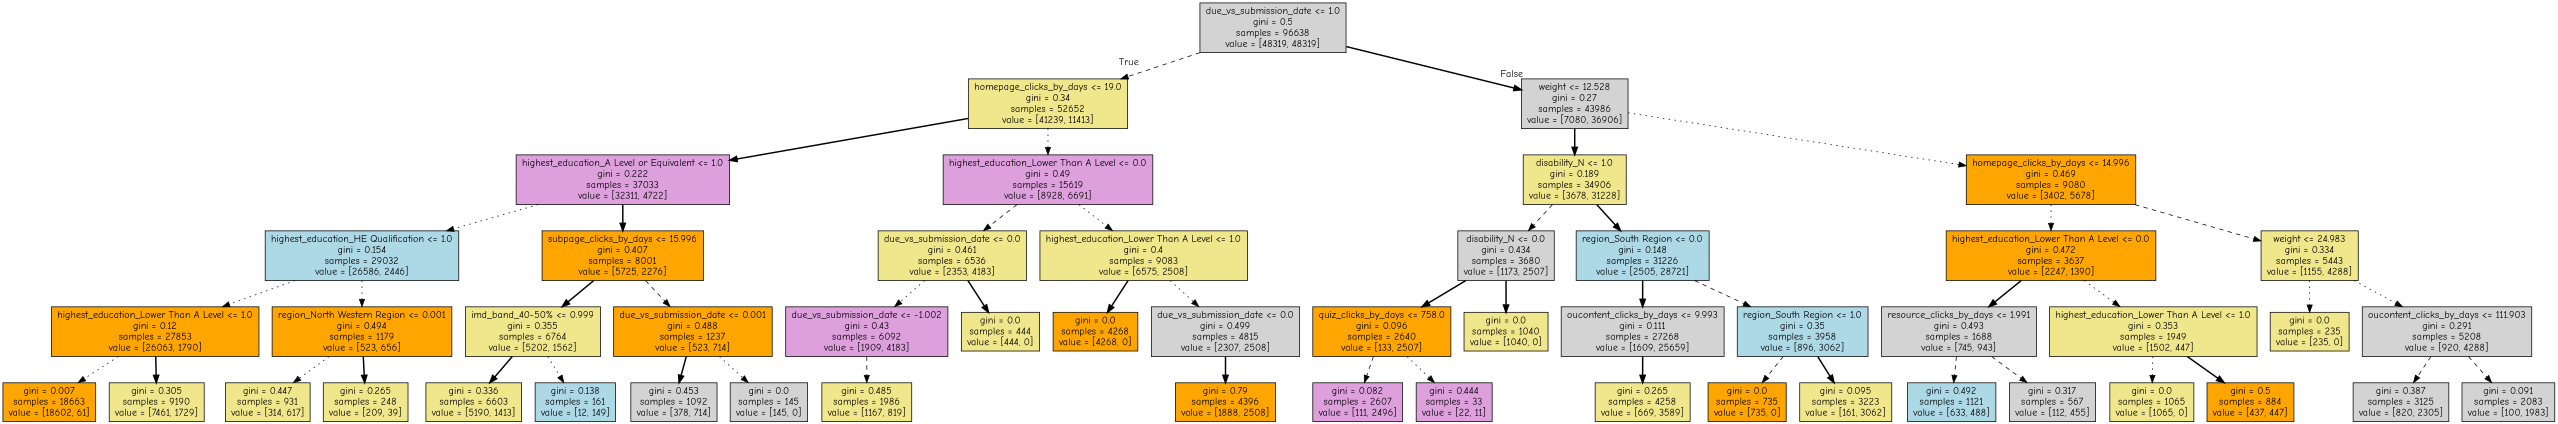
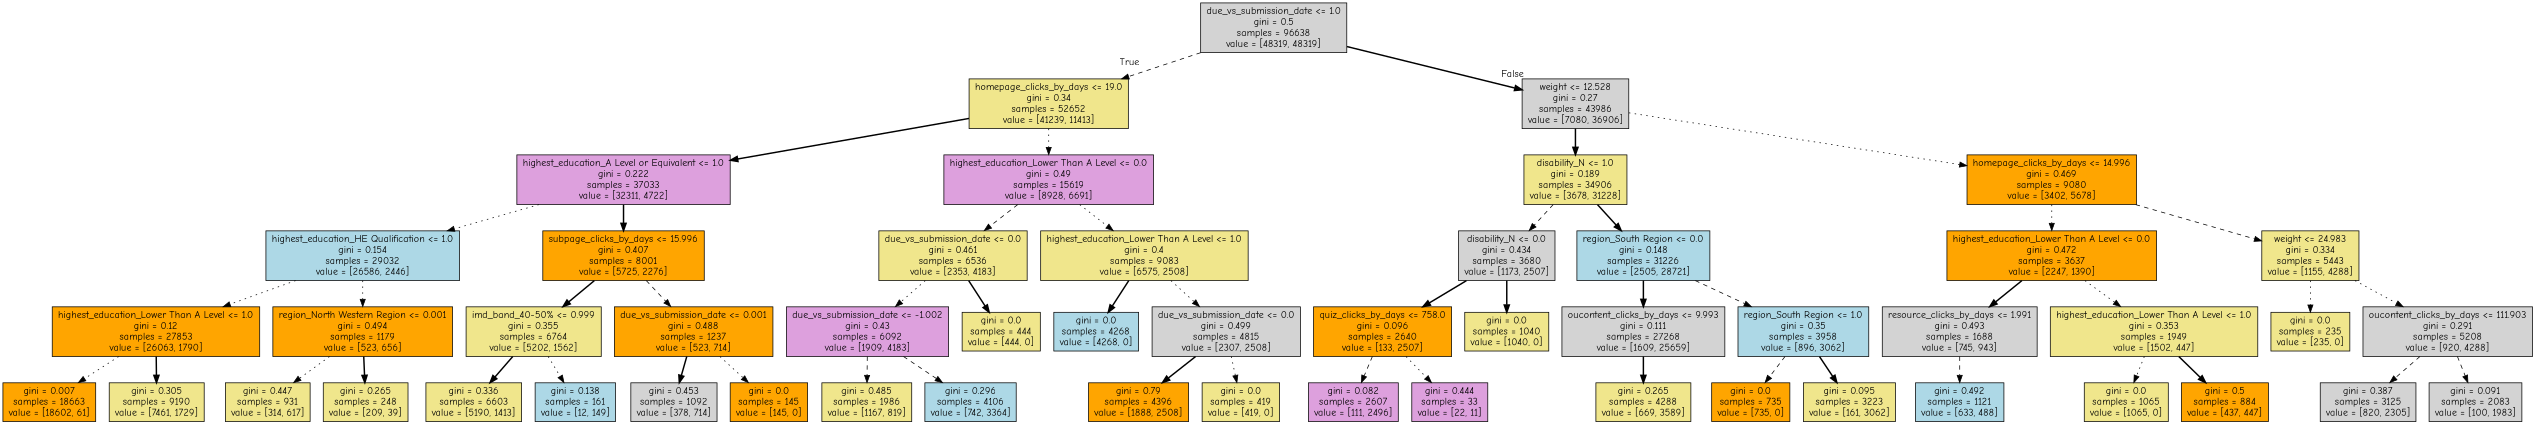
node "gini = 0.0 samples = 4268 value = [4268, 0]": fillcolor orange -> lightblue
node "gini = 0.0 samples = 145 value = [145, 0]": fillcolor lightgrey -> orange
node "gini = 0.296 samples = 4106 value = [742, 3364]": added
node "gini = 0.0 samples = 419 value = [419, 0]": added
node "gini = 0.265 samples = 4258 value = [669, 3589]": label "gini = 0.265 samples = 4258 value = [669, 3589]" -> "gini = 0.265 samples = 4288 value = [669, 3589]"
node "gini = 0.317 samples = 567 value = [112, 455]": removed
